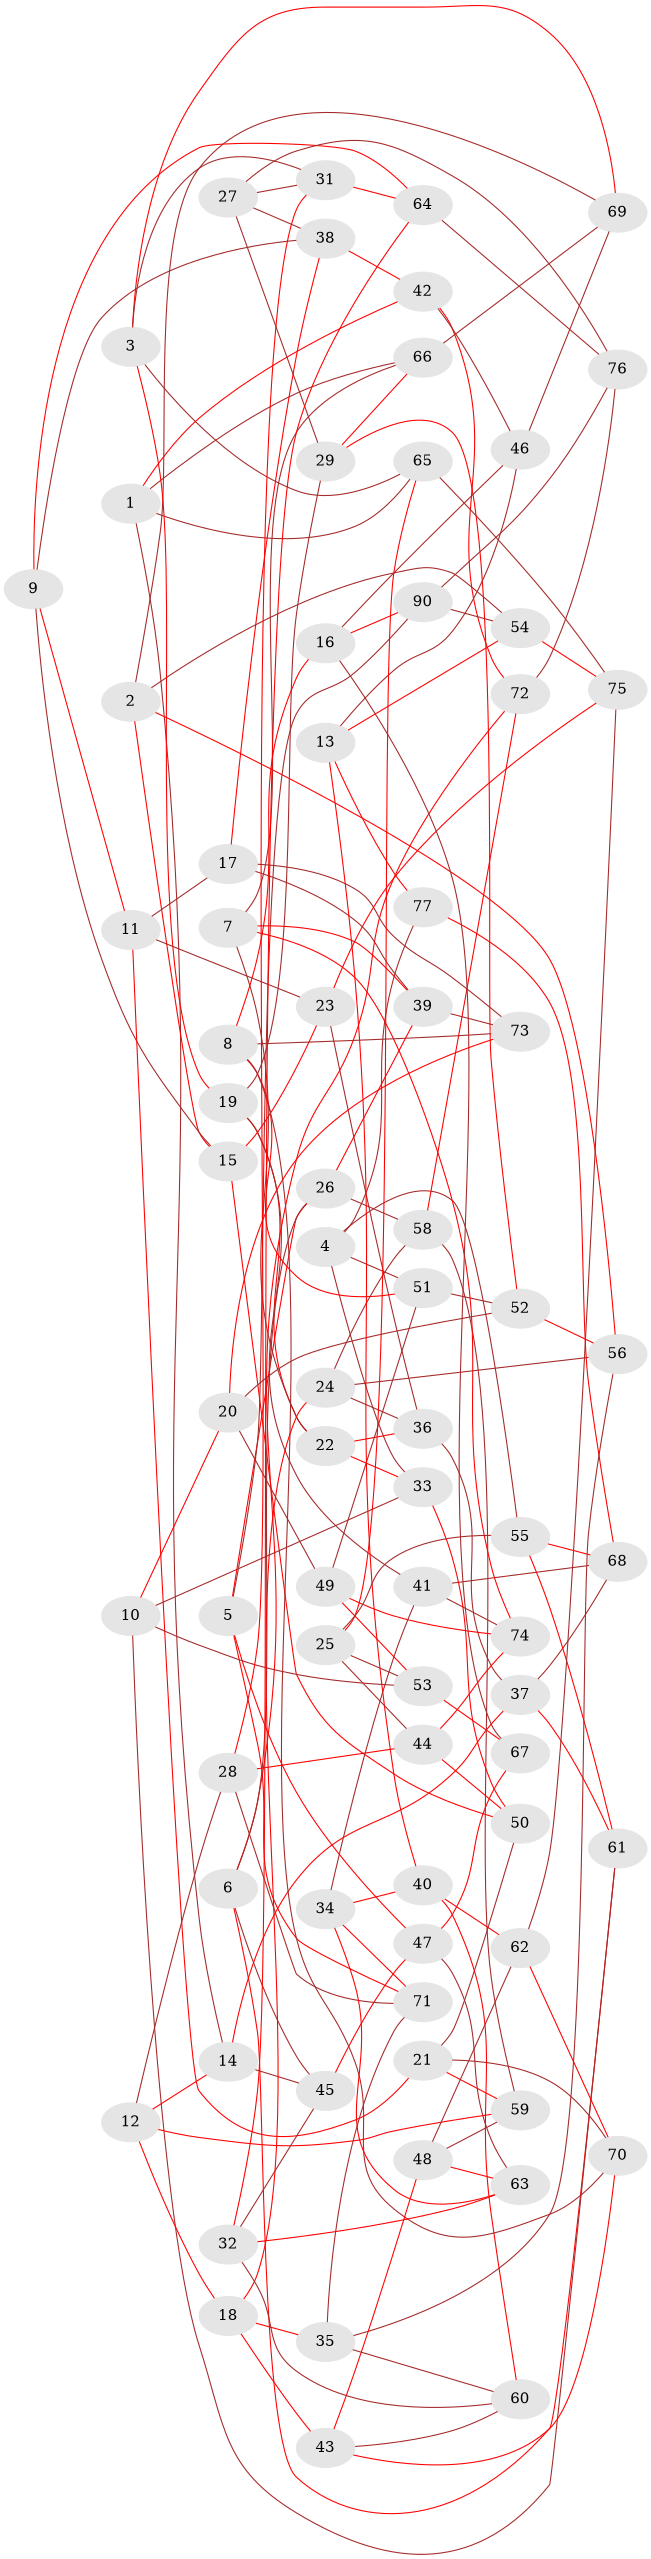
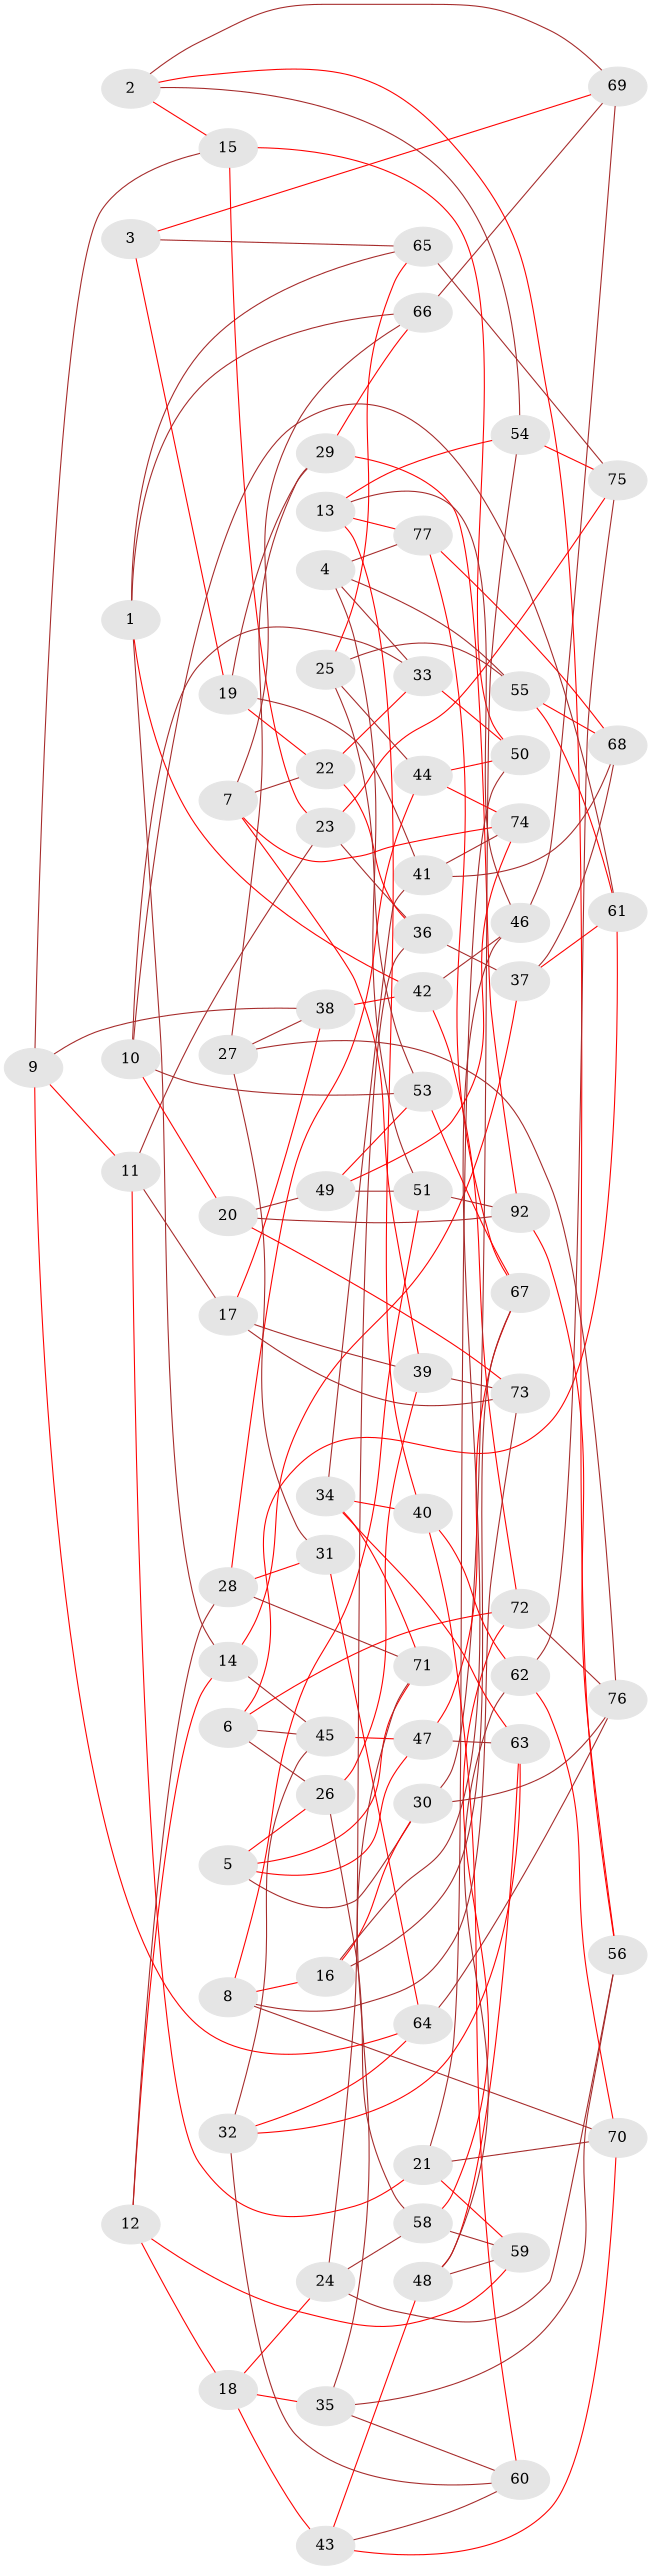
edge "31" -- "3": removed
node "90": label "90" -> "30"
edge "77" -- "67": added
node "52": label "52" -> "92"
